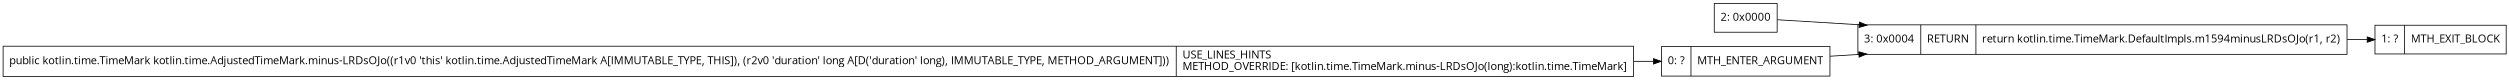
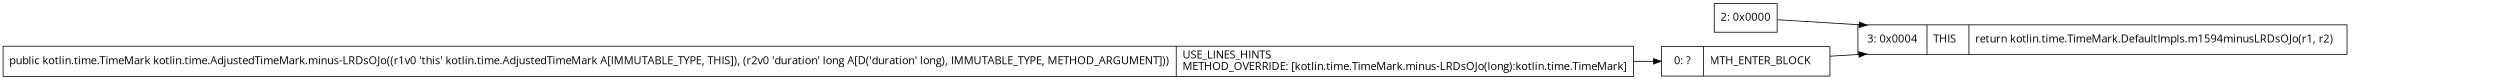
node "3: 0x0004": text "RETURN" -> "THIS"
node "1: ?": removed
node "0: ?": text "MTH_ENTER_ARGUMENT" -> "MTH_ENTER_BLOCK"
